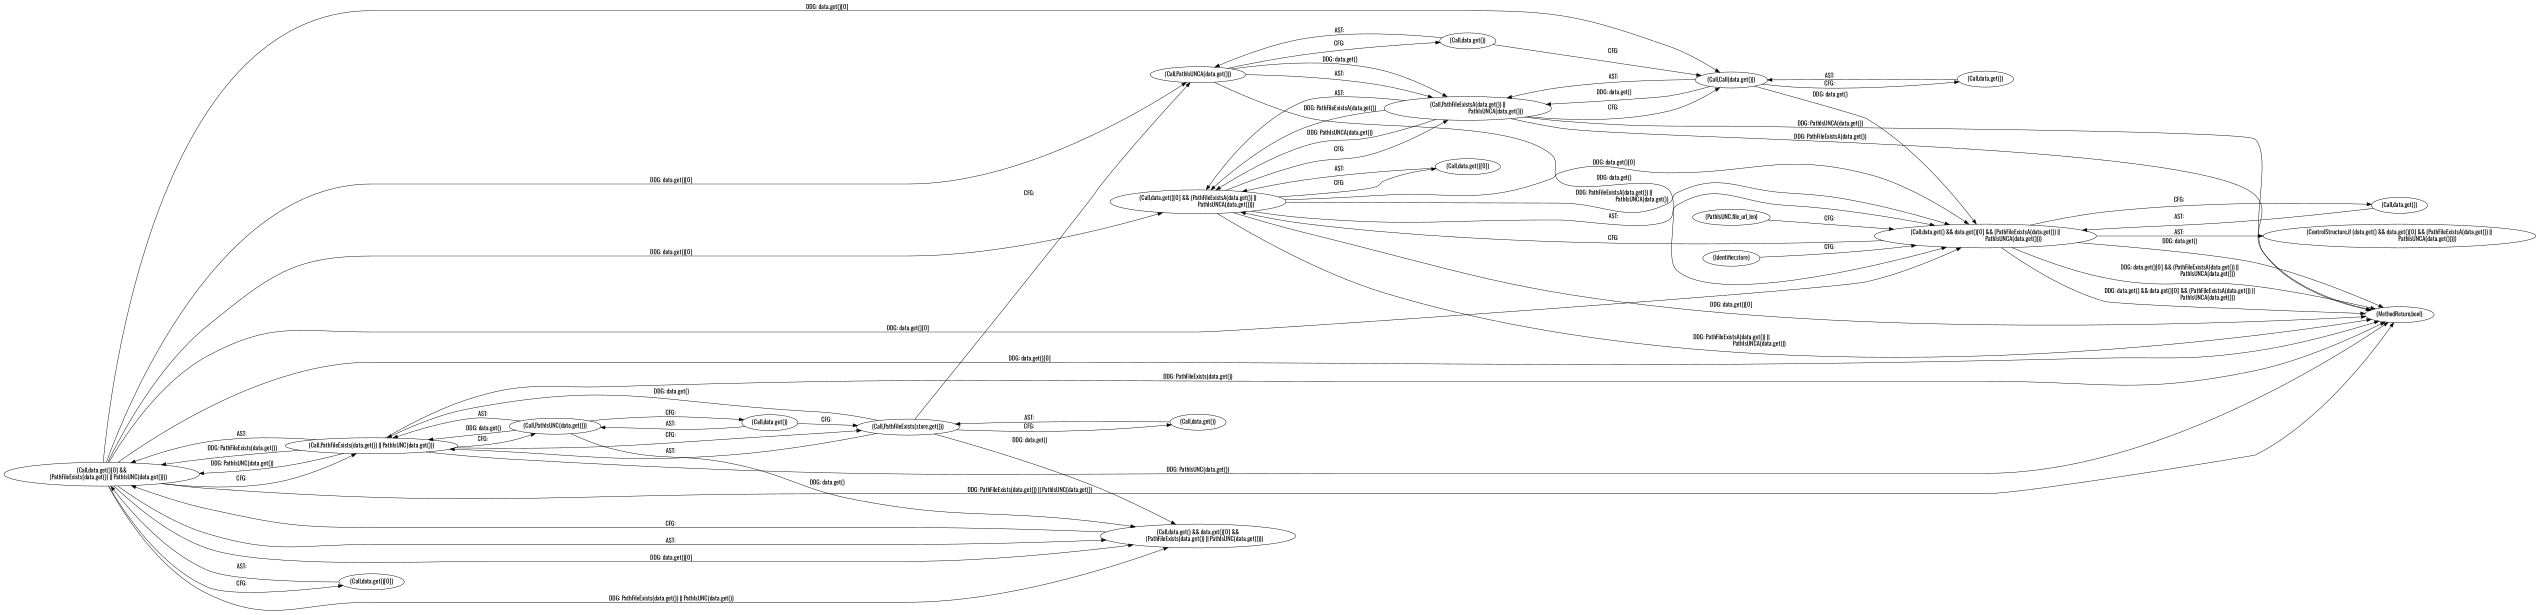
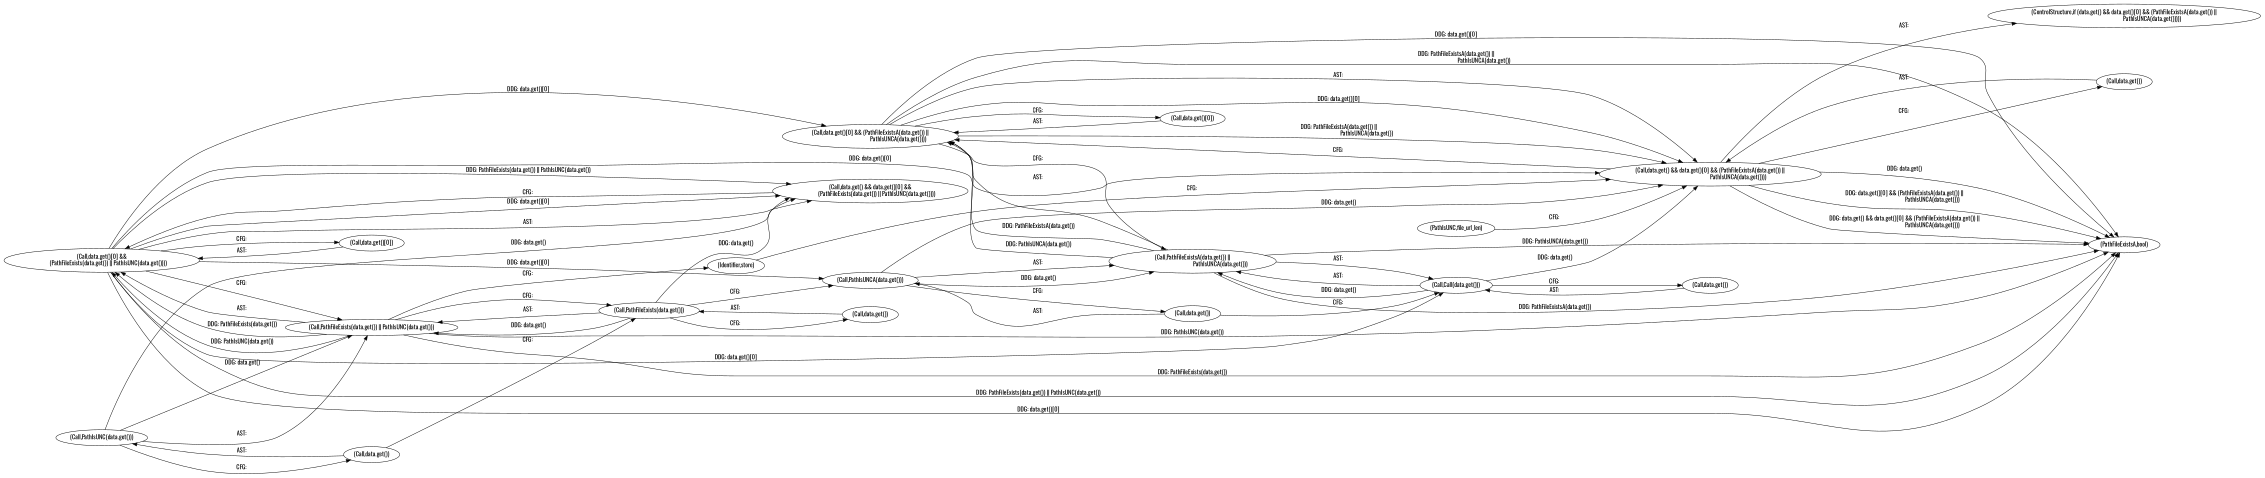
edge "(Call,PathFileExistsA(data.get()) || PathIsUNCA(data.get()))" -> "(Call,Call(data.get()))": label "CFG: " -> "AST: "
node "(MethodReturn,bool)": label "(MethodReturn,bool)" -> "(PathFileExistsA,bool)"
node "(Call,PathFileExists(store.get()))": label "(Call,PathFileExists(store.get()))" -> "(Call,PathFileExists(data.get()))"
edge "(Call,PathFileExists(data.get()) || PathIsUNC(data.get()))" -> "(Call,PathIsUNC(data.get()))": now "(Call,PathFileExists(data.get()) || PathIsUNC(data.get()))" -> "(Identifier,store)"
